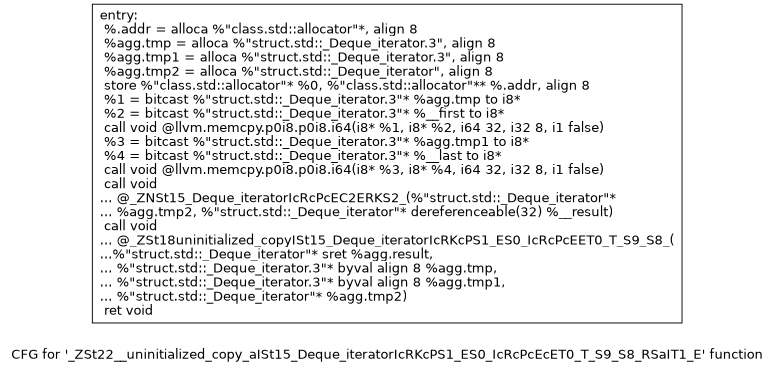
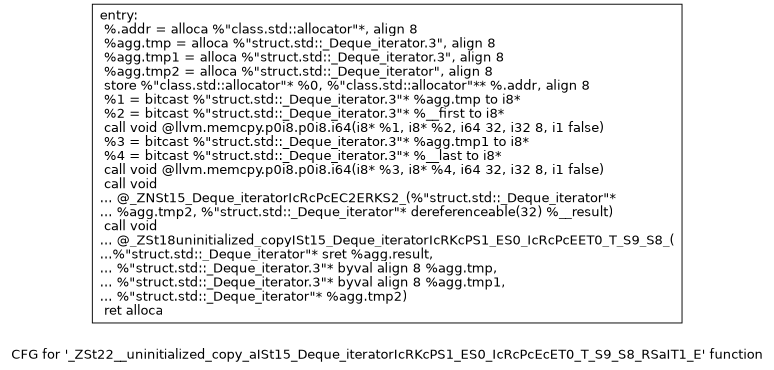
node "entry:": text "ret void" -> "ret alloca"
